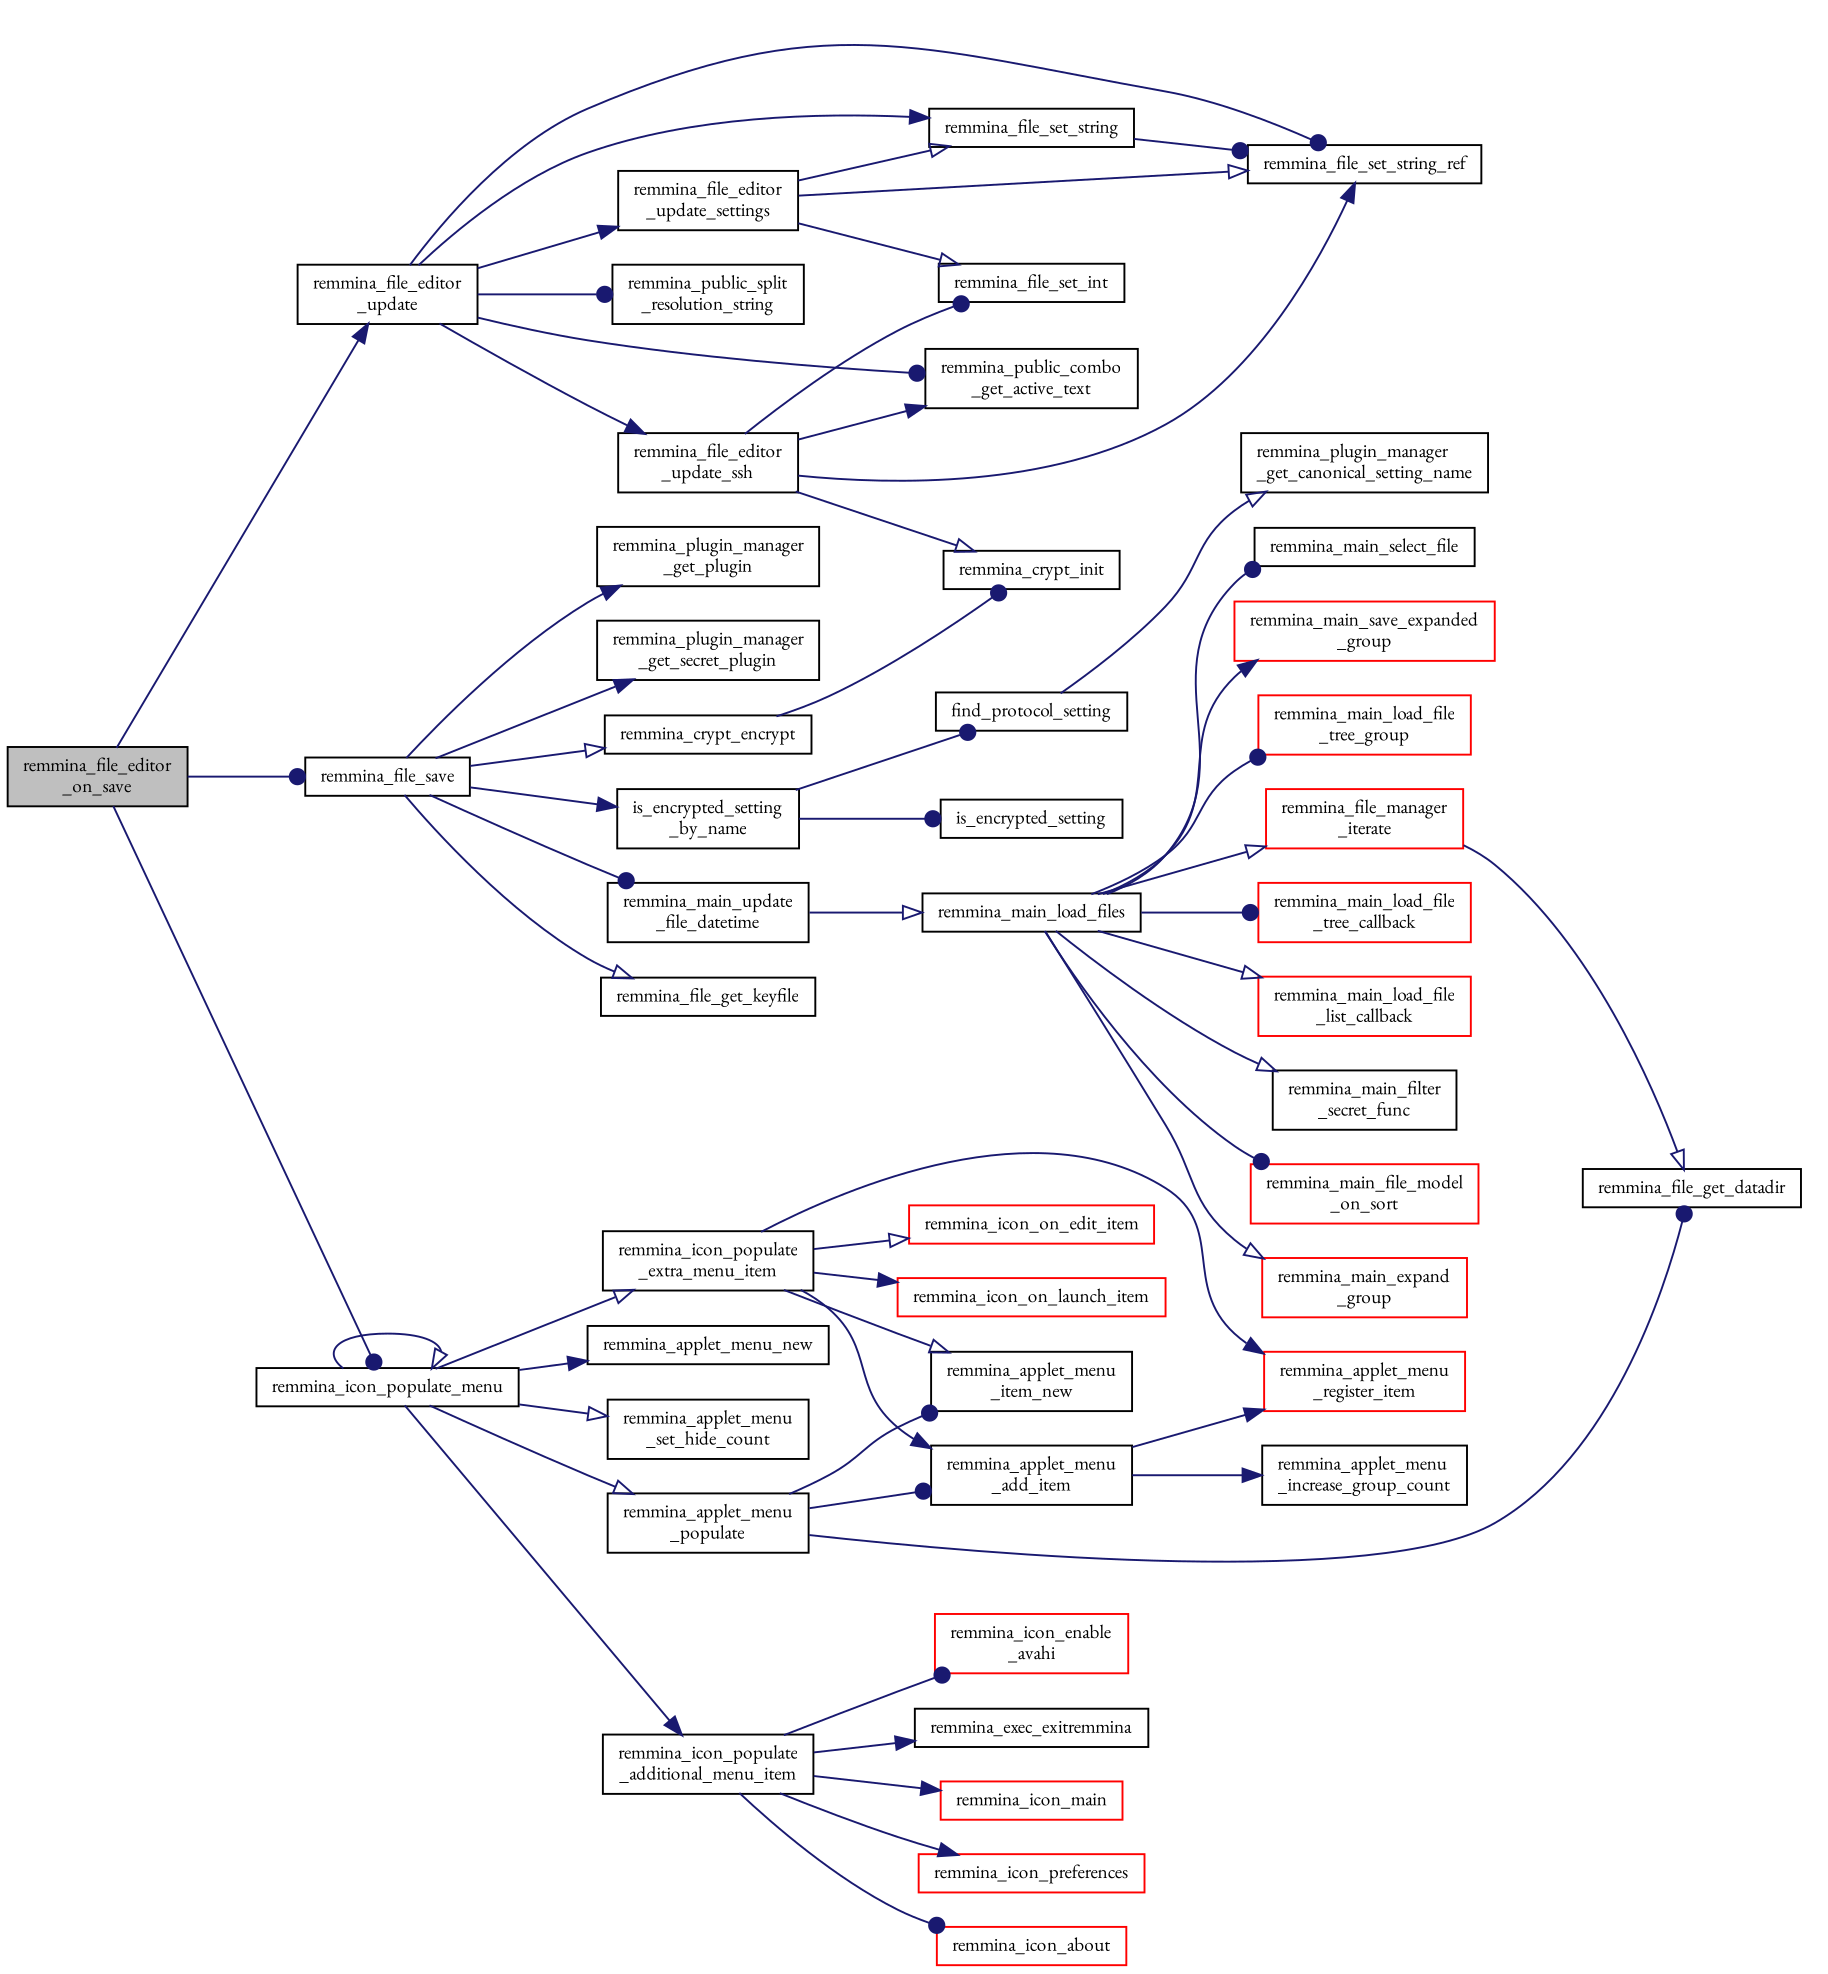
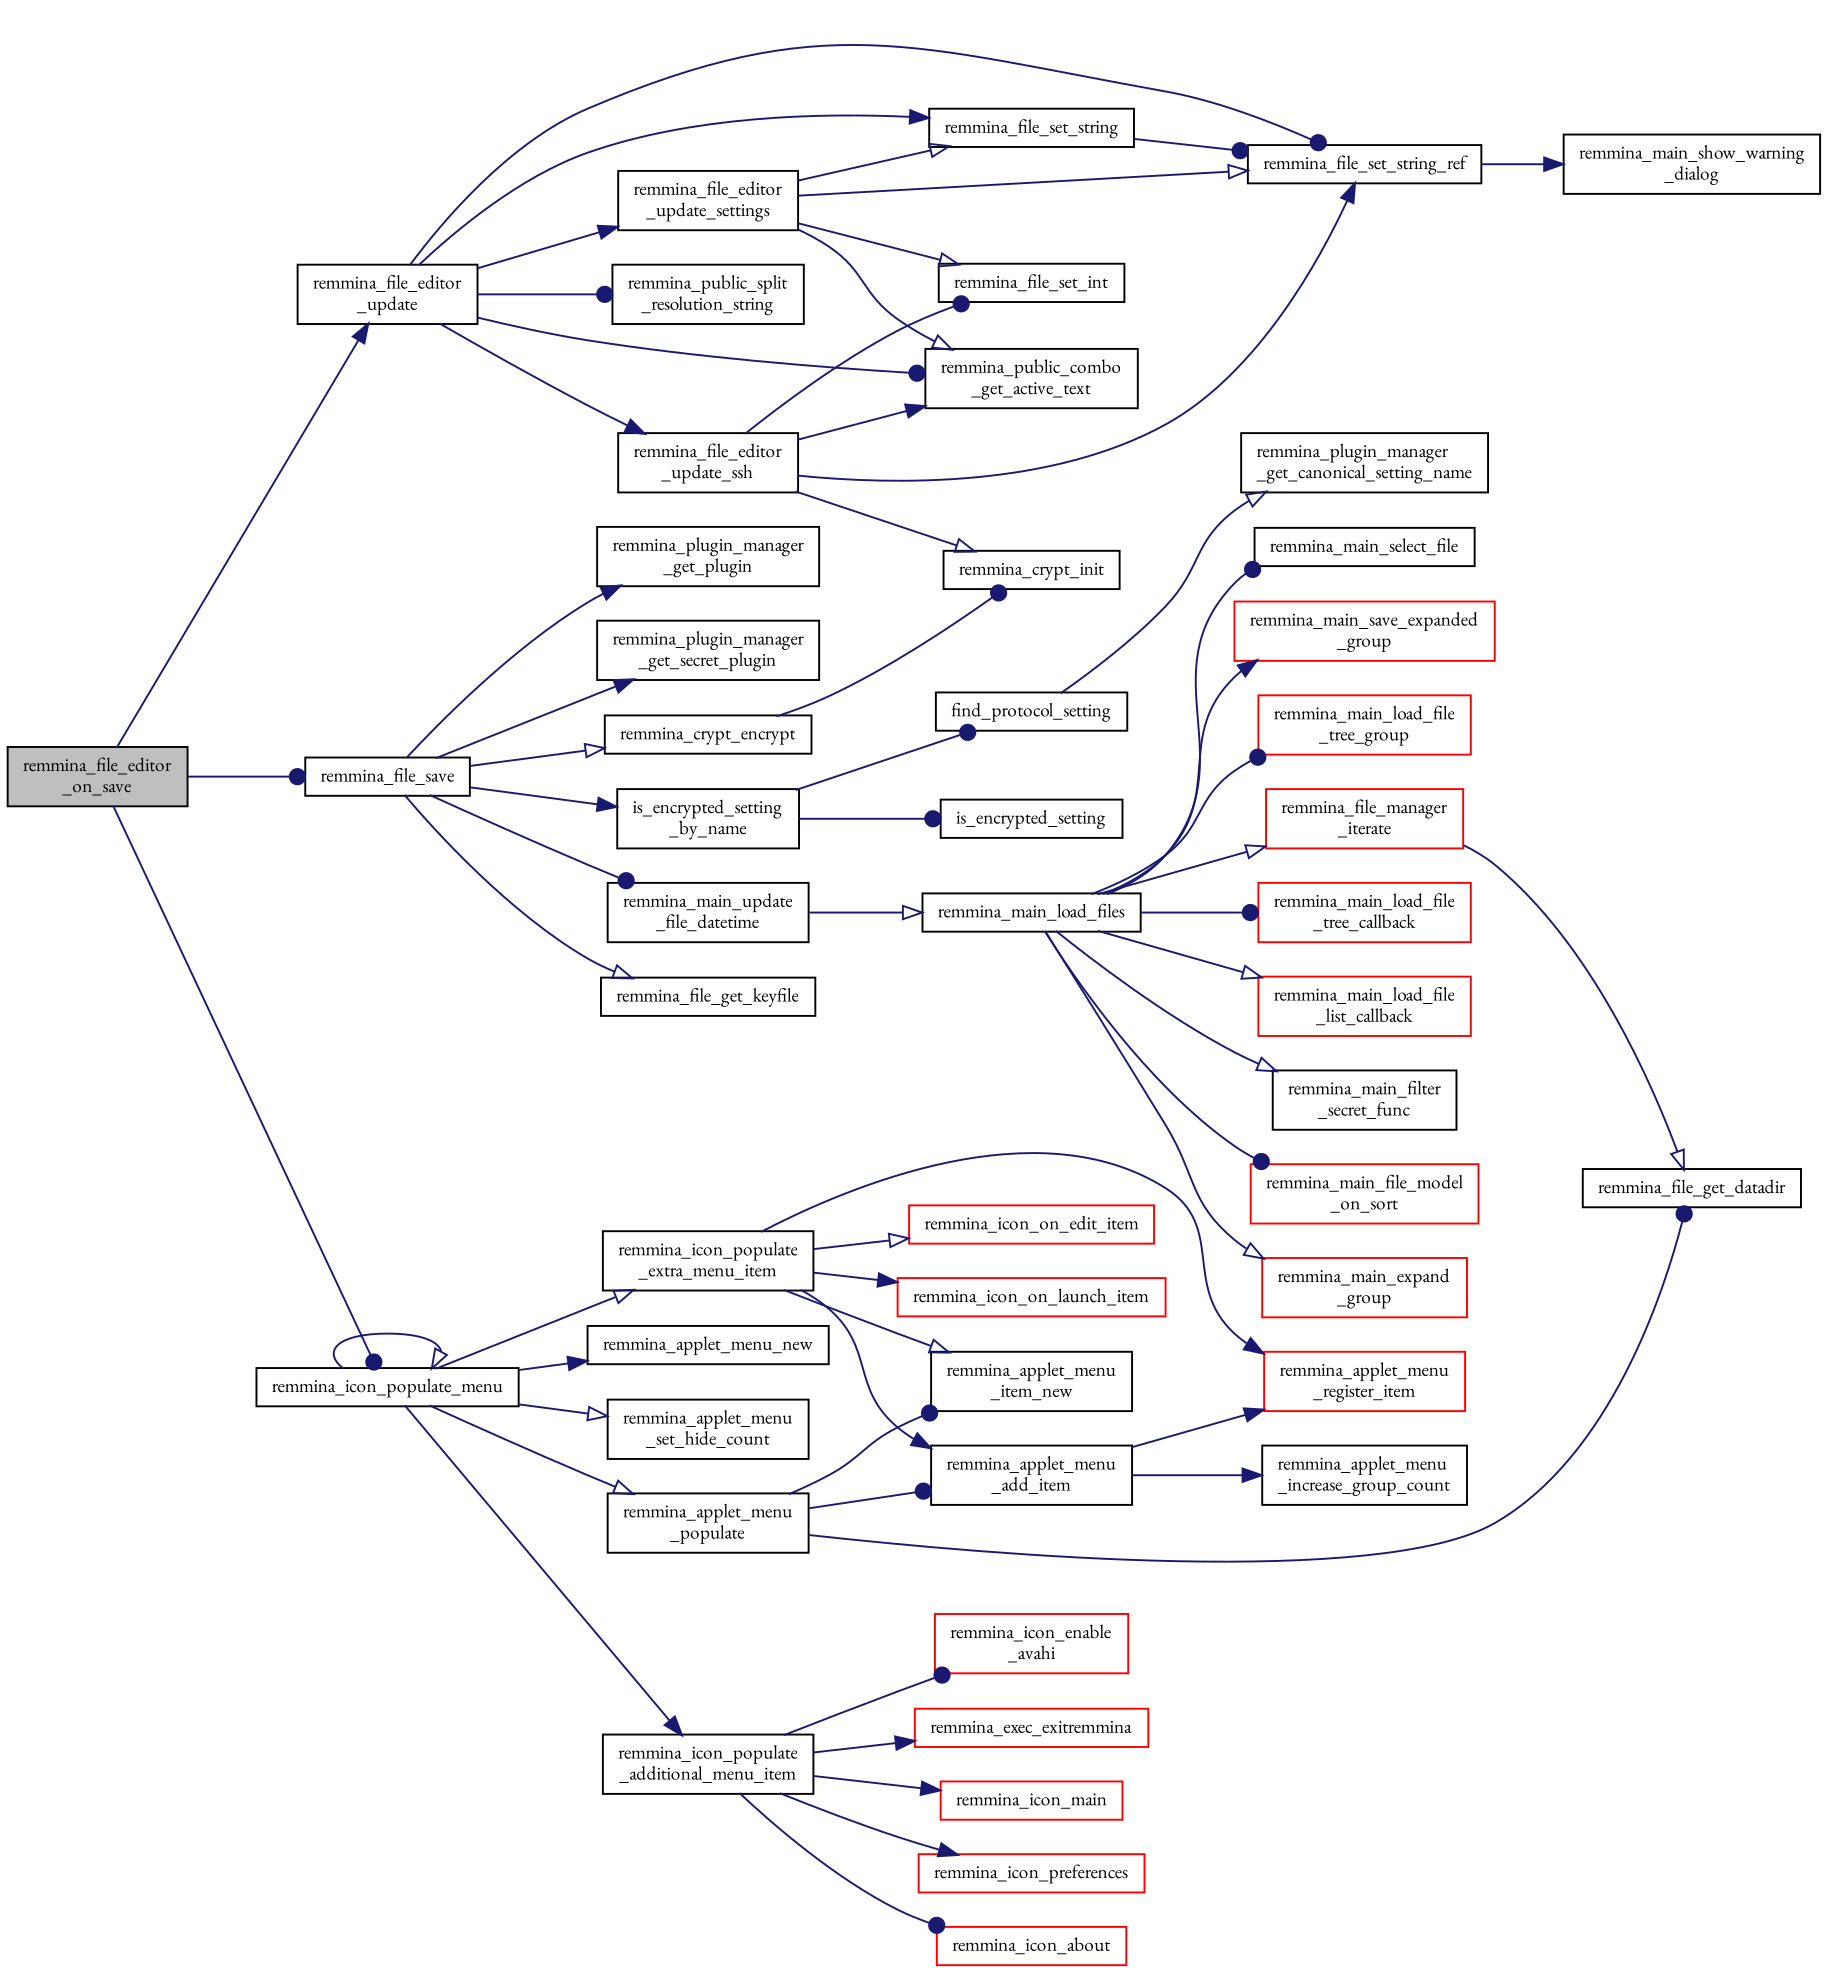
node "remmina_main_show_warning _dialog": added
edge "remmina_file_editor _update_settings" -> "remmina_public_combo _get_active_text": added
node "remmina_exec_exitremmina": color black -> red
